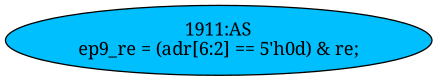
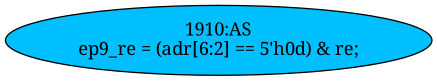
node "1911:AS ep9_re = (adr[6:2] == 5'h0d) & re;": label "1911:AS ep9_re = (adr[6:2] == 5'h0d) & re;" -> "1910:AS ep9_re = (adr[6:2] == 5'h0d) & re;"
